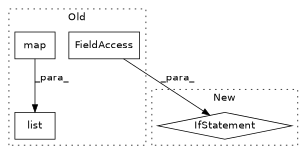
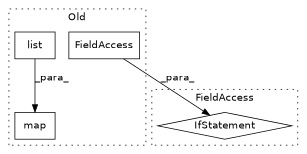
edge "map" -> "list": reversed
cluster "New": label "New" -> "FieldAccess"
